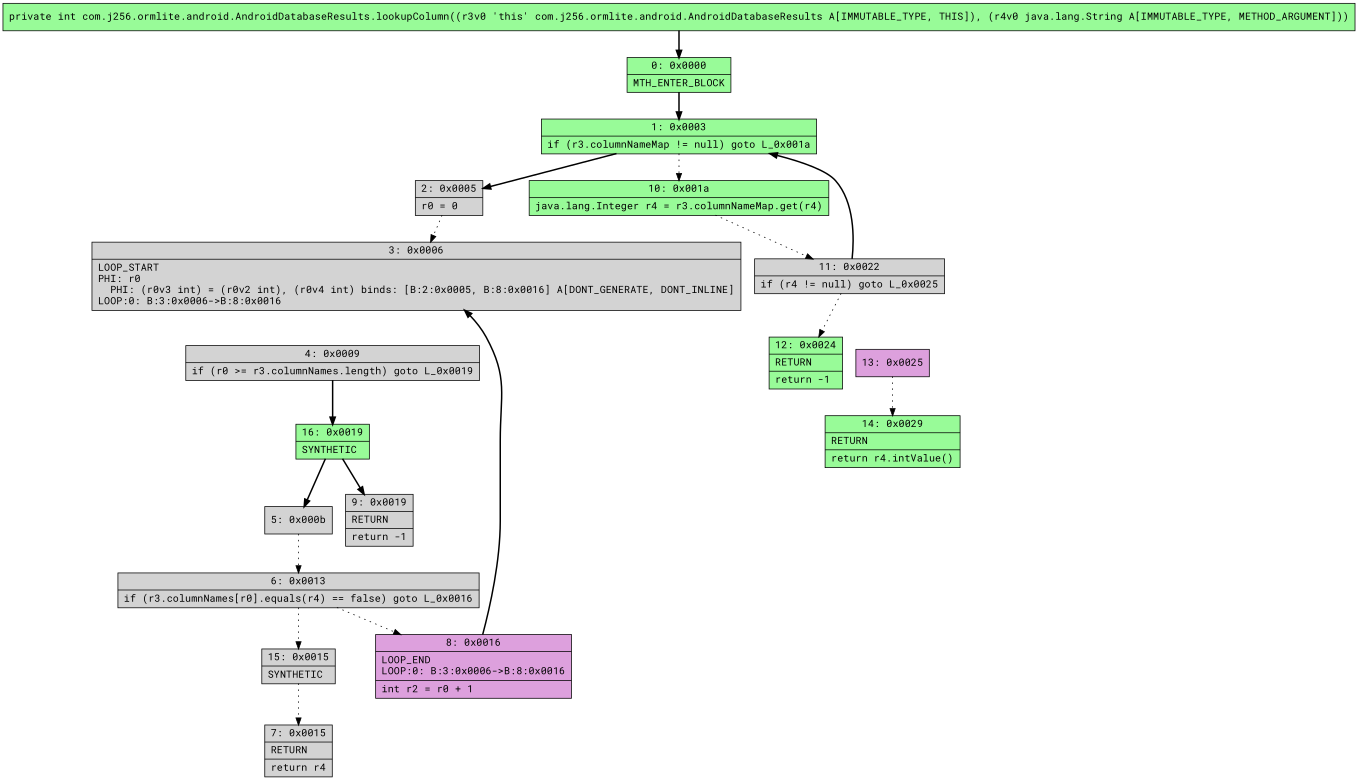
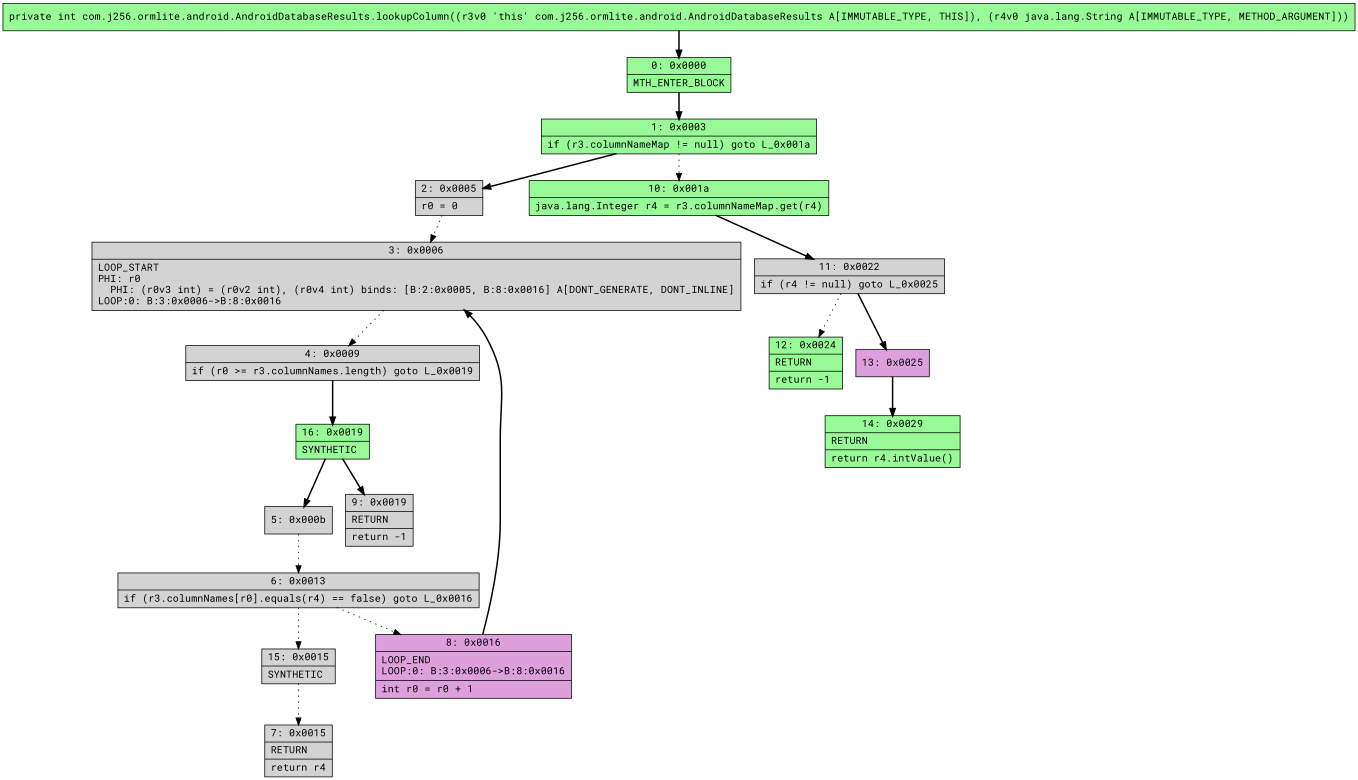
edge "11: 0x0022" -> "1: 0x0003": now "11: 0x0022" -> "13: 0x0025"
edge "10: 0x001a" -> "11: 0x0022": style dotted -> bold
edge "3: 0x0006" -> "4: 0x0009": added
edge "13: 0x0025" -> "14: 0x0029": style dotted -> bold
node "8: 0x0016": text "int r2 = r0 + 1" -> "int r0 = r0 + 1"
